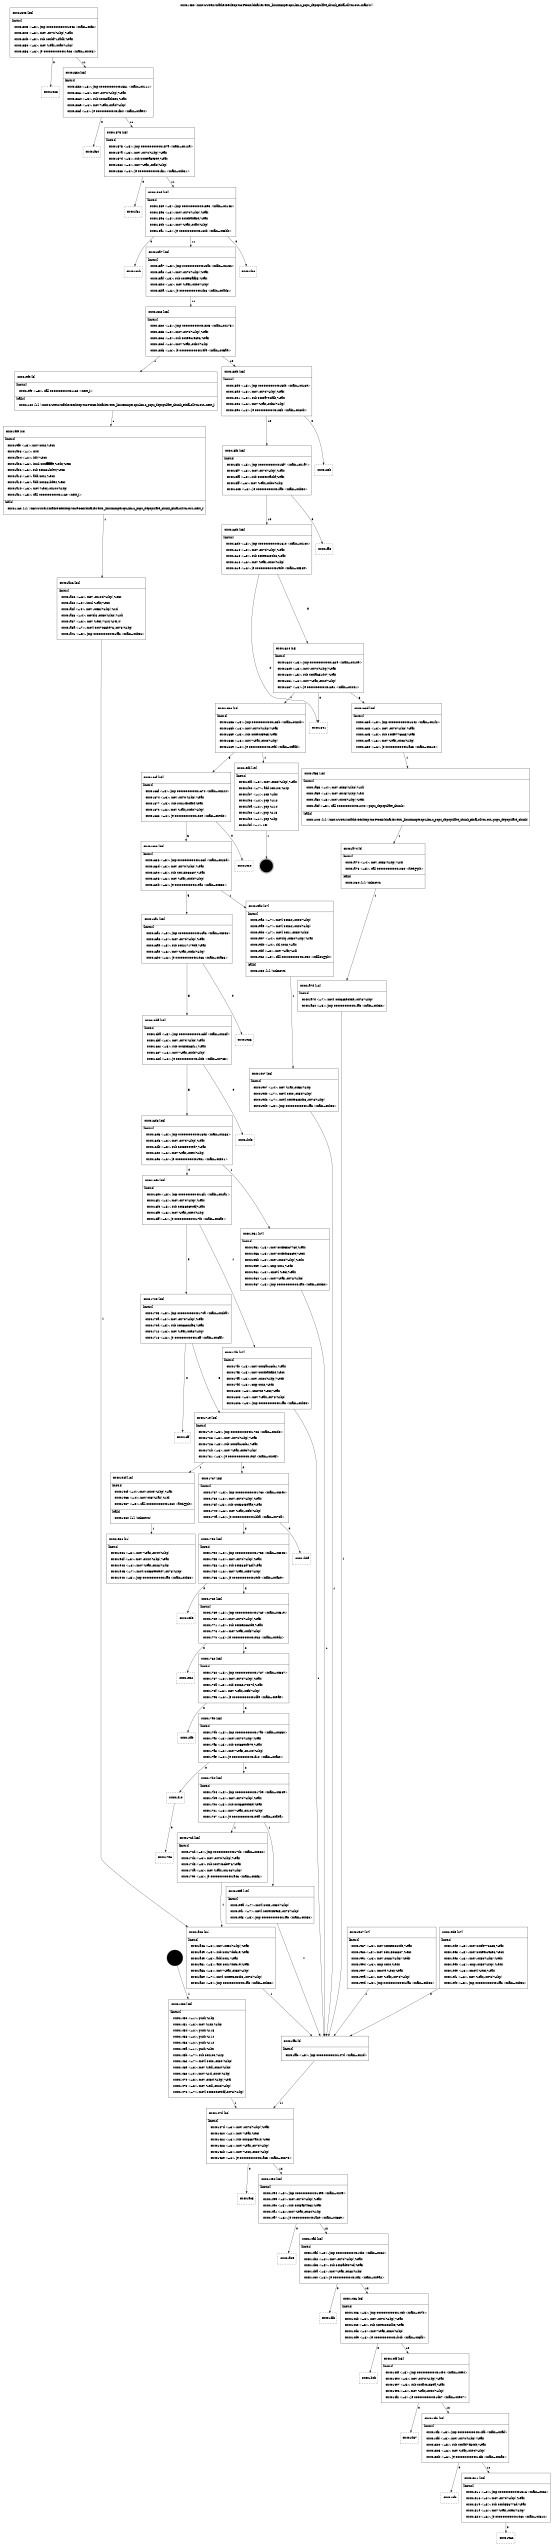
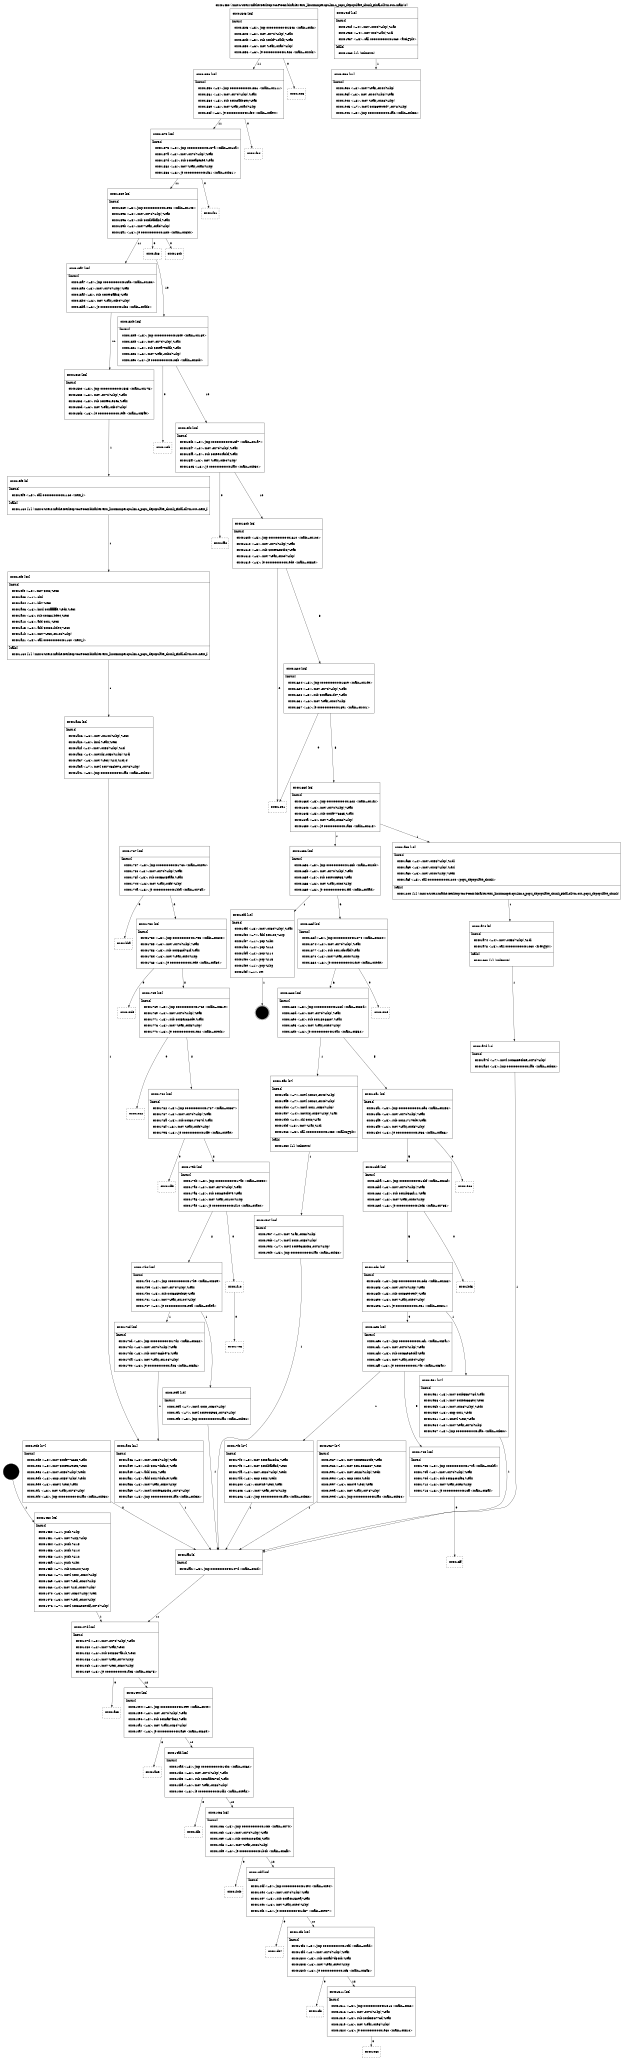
edge "0x4015c0 [25]" -> "0x4015d9 [25]": now "0x401f28" -> "0x4015d9 [25]"
edge "0x401624 [25]" -> "0x401656 [25]": now "0x40163d [25]" -> "0x401656 [25]"
node "0x40171e [25]": removed
